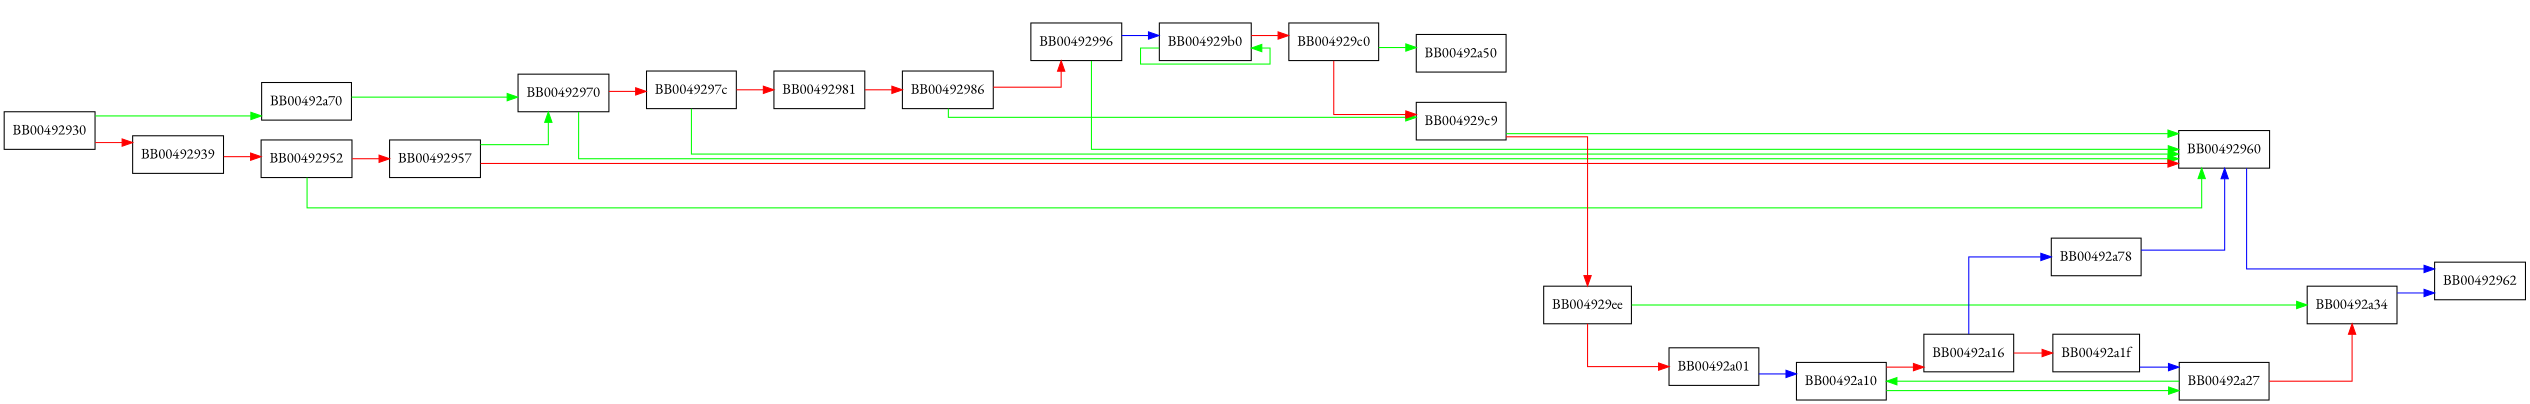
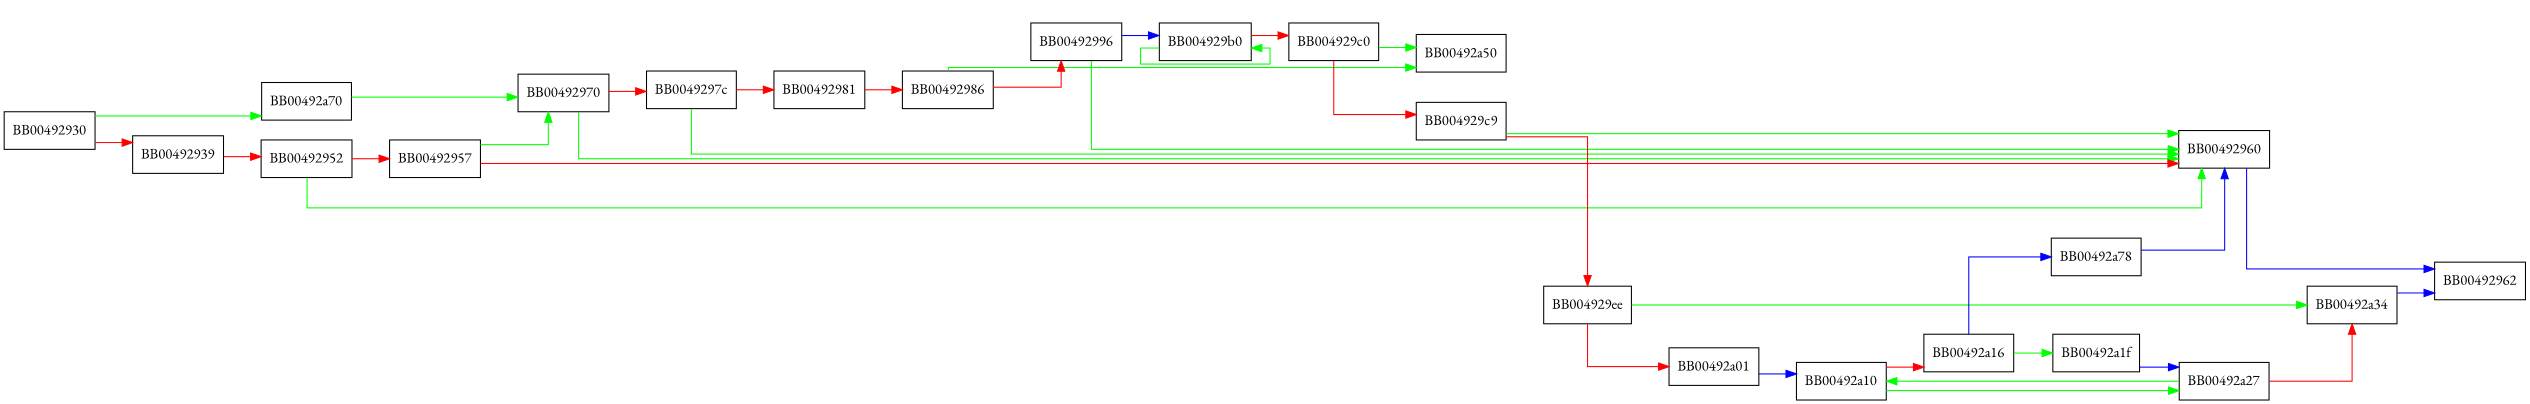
edge "BB00492986" -> "BB004929c9": now "BB00492986" -> "BB00492a50"
edge "BB00492a16" -> "BB00492a1f": color red -> green
